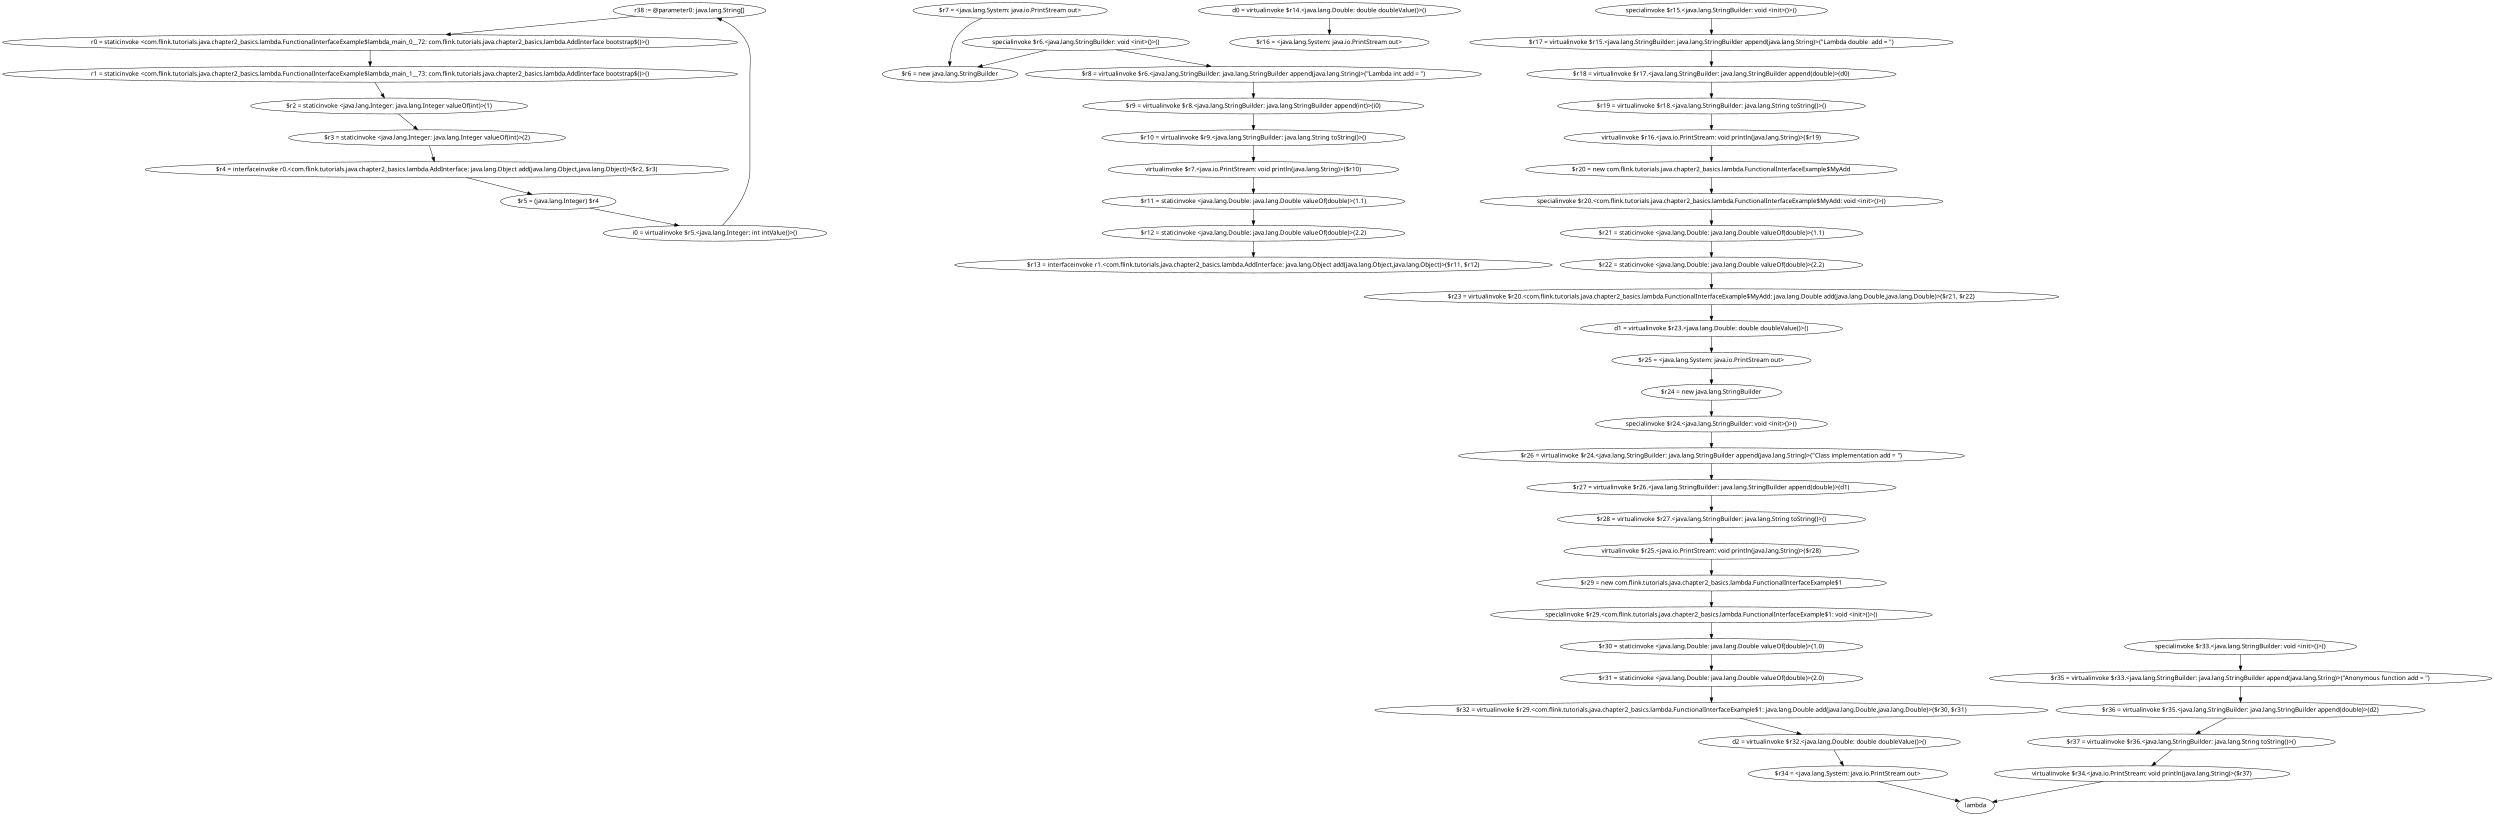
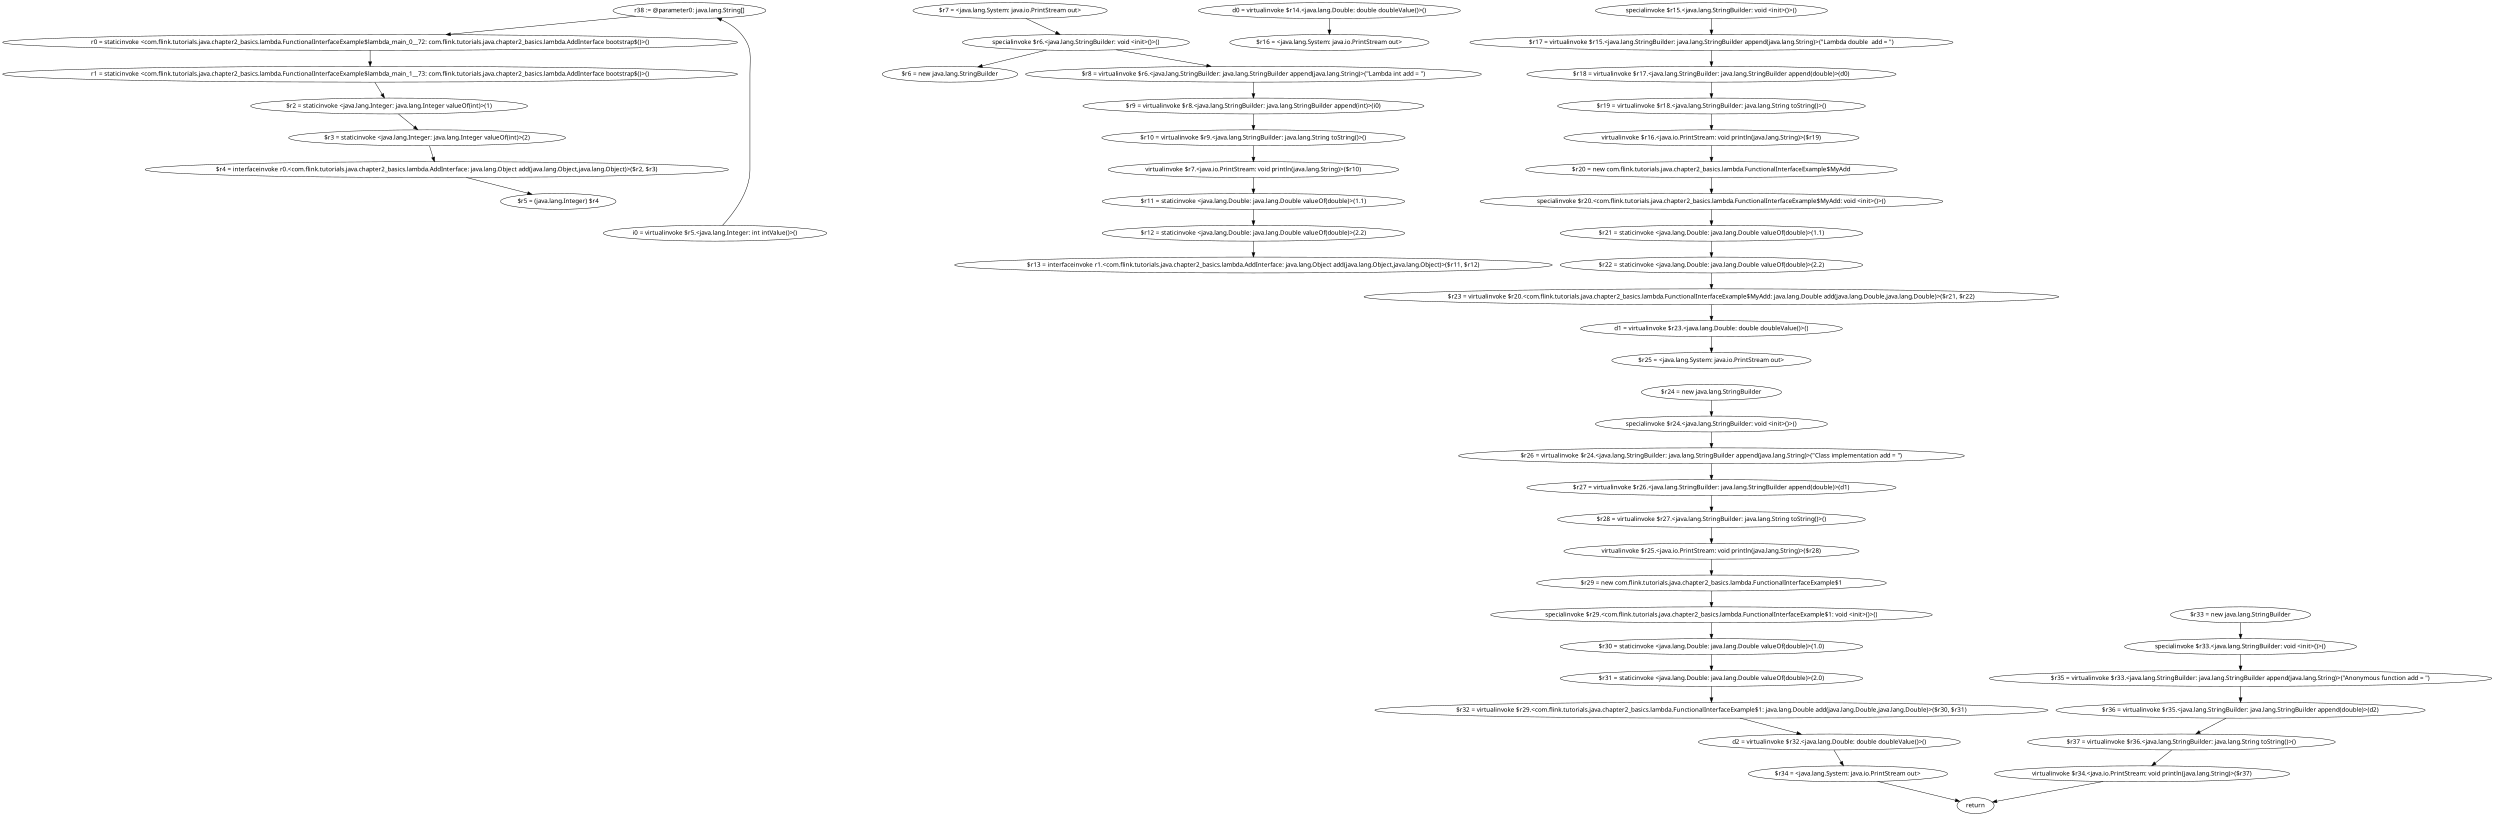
edge "$r7 = <java.lang.System: java.io.PrintStream out>" -> "$r6 = new java.lang.StringBuilder": now "$r7 = <java.lang.System: java.io.PrintStream out>" -> "specialinvoke $r6.<java.lang.StringBuilder: void <init>()>()"
edge "$r5 = (java.lang.Integer) $r4" -> "i0 = virtualinvoke $r5.<java.lang.Integer: int intValue()>()": removed
edge "$r25 = <java.lang.System: java.io.PrintStream out>" -> "$r24 = new java.lang.StringBuilder": removed
node "$r33 = new java.lang.StringBuilder": added
node "lambda": label "lambda" -> "return"
